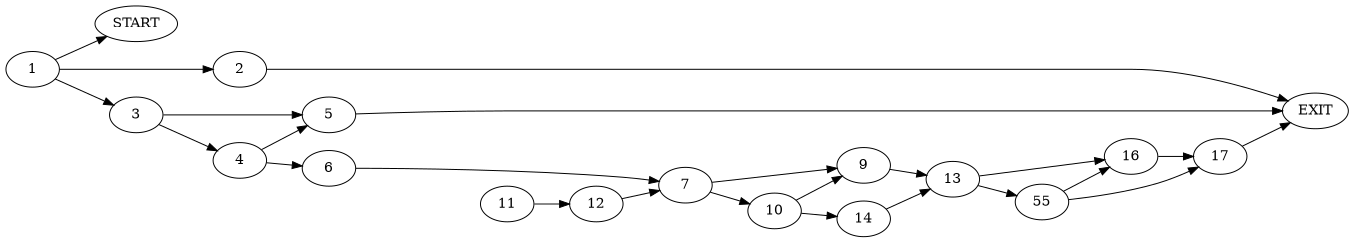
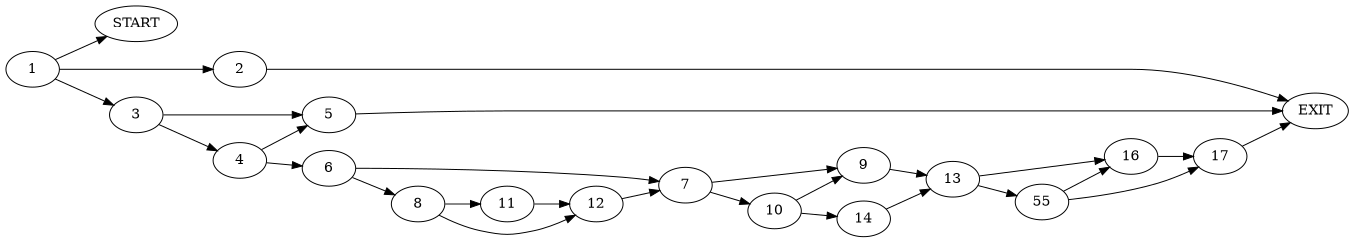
node "8": added
